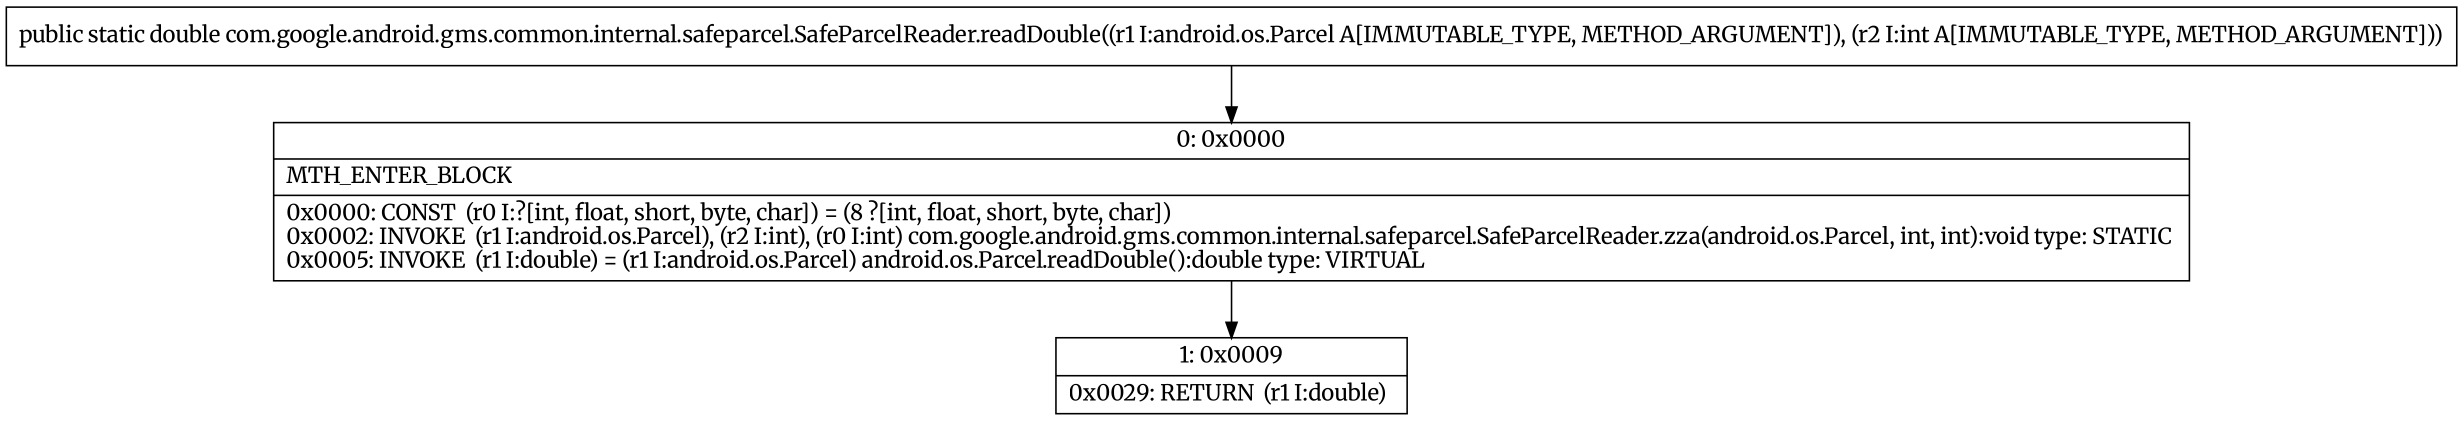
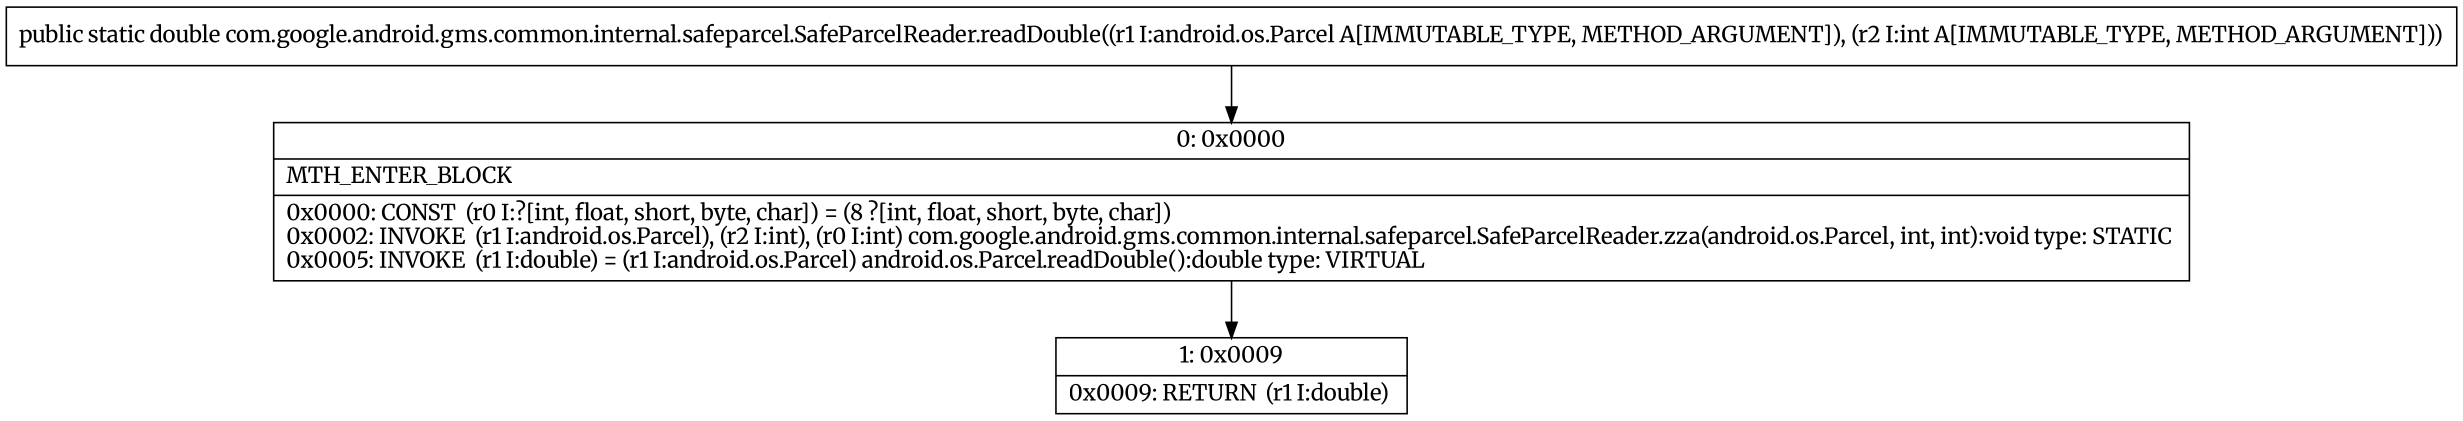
node "1: 0x0009": text "0x0029: RETURN  (r1 I:double)" -> "0x0009: RETURN  (r1 I:double)"
